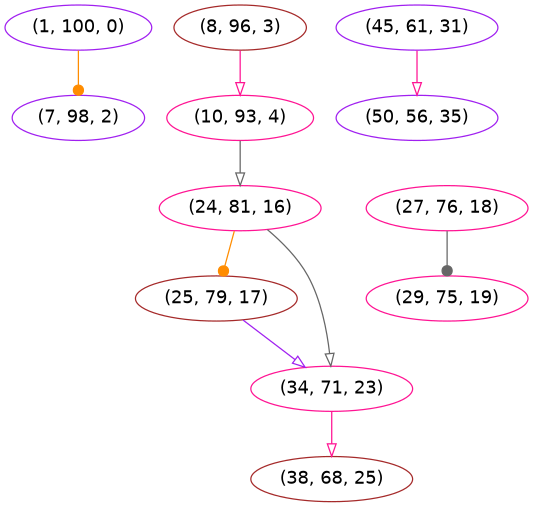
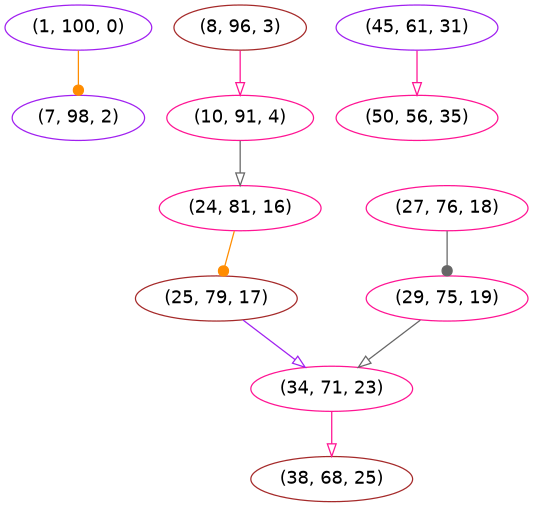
node "(10, 93, 4)": label "(10, 93, 4)" -> "(10, 91, 4)"
node "(50, 56, 35)": color purple -> deeppink
edge "(24, 81, 16)" -> "(34, 71, 23)": now "(29, 75, 19)" -> "(34, 71, 23)"
